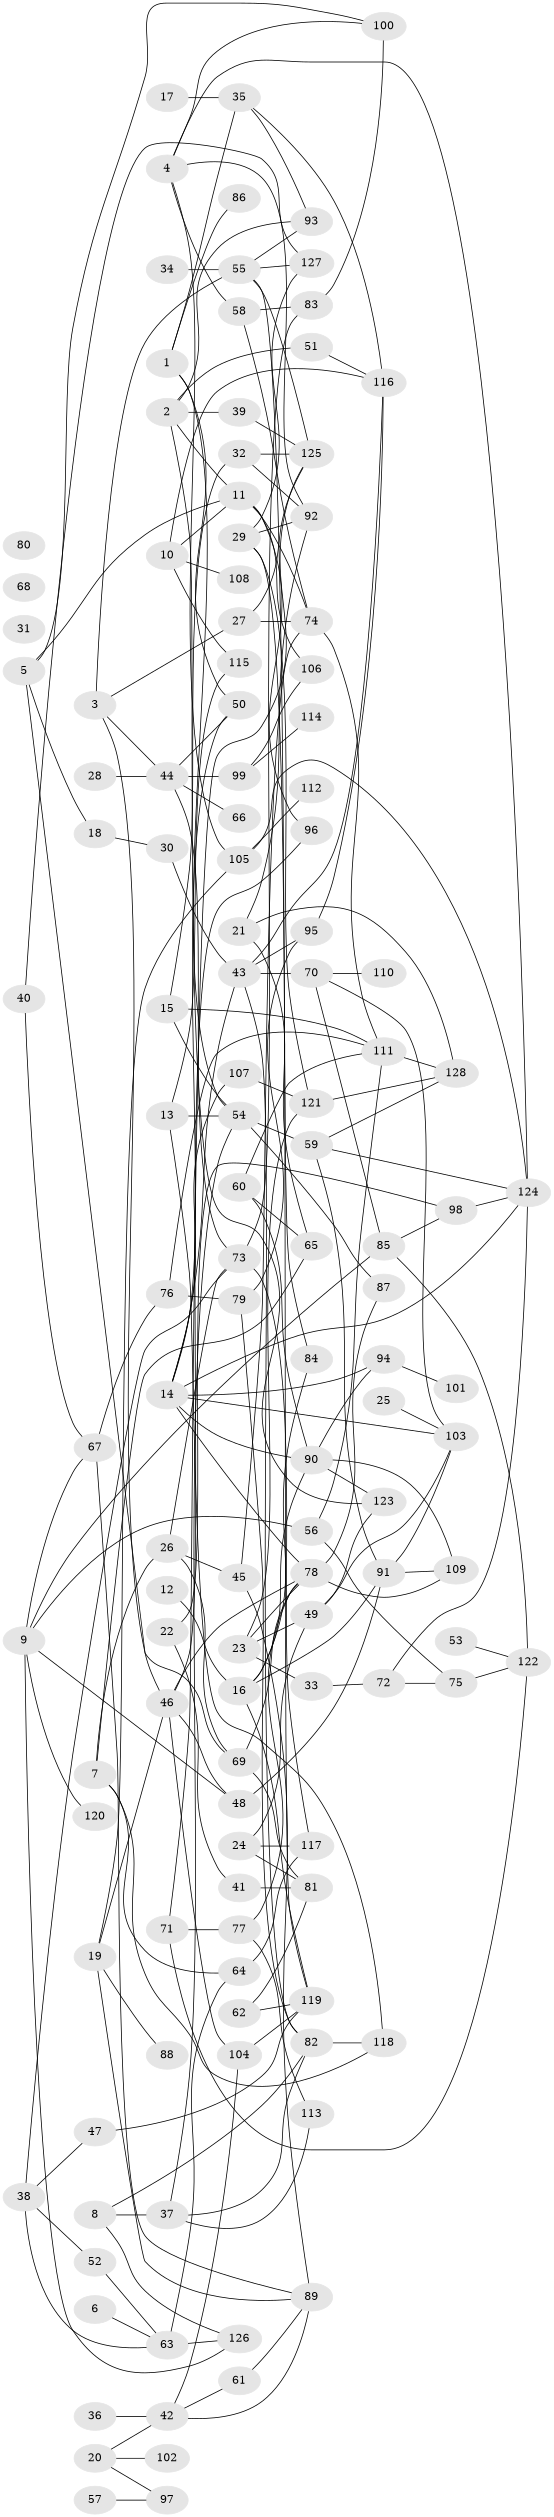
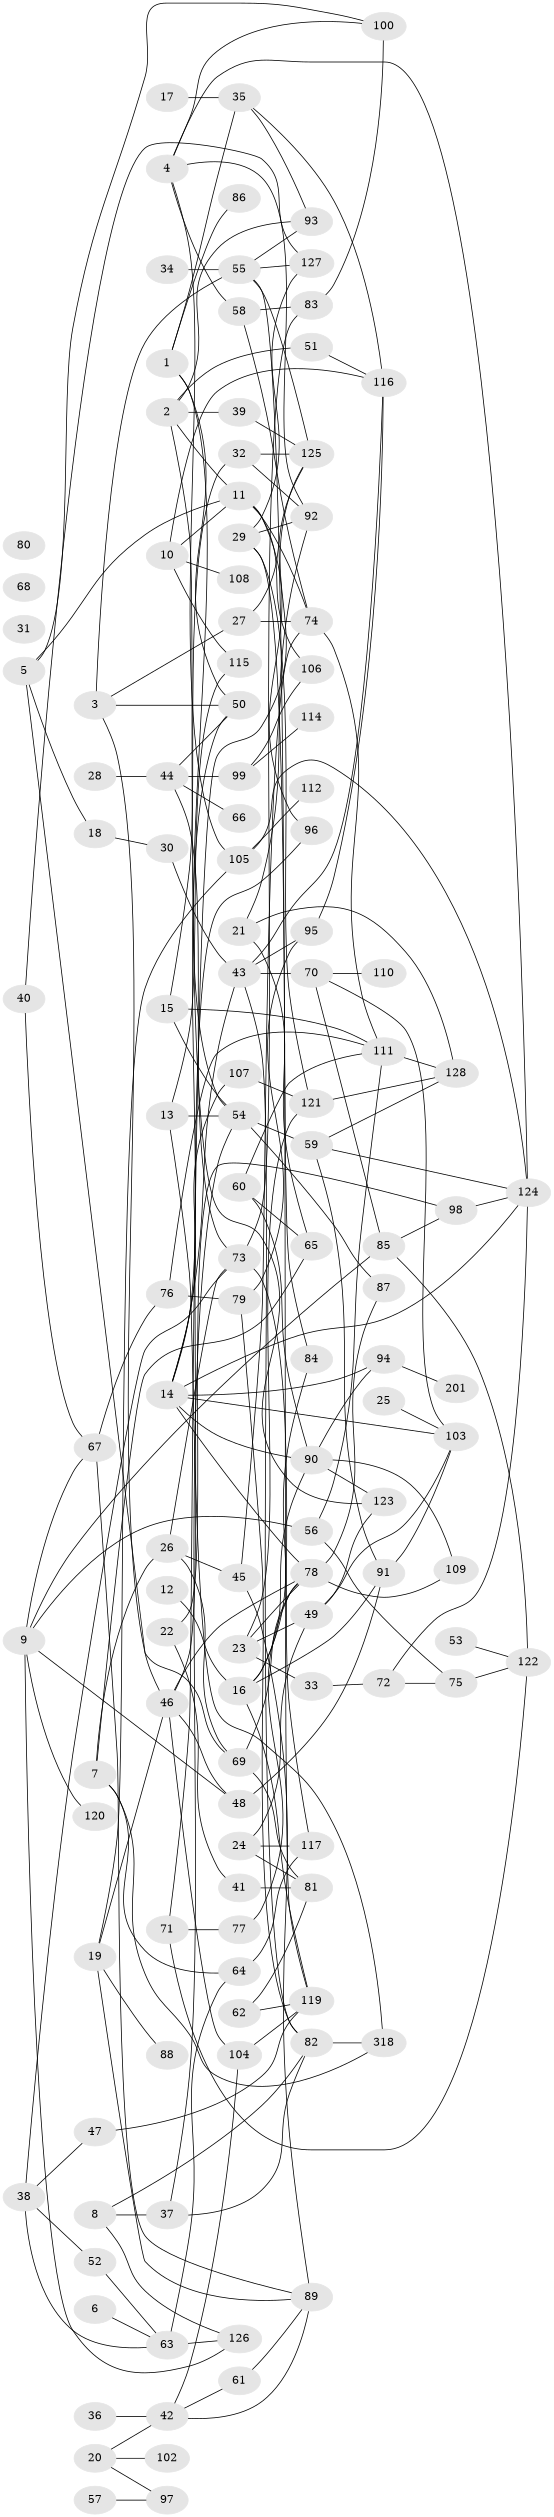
edge "3" -- "44": now "3" -- "50"
node "101": label "101" -> "201"
edge "109" -- "91": removed
node "118": label "118" -> "318"
node "113": removed
